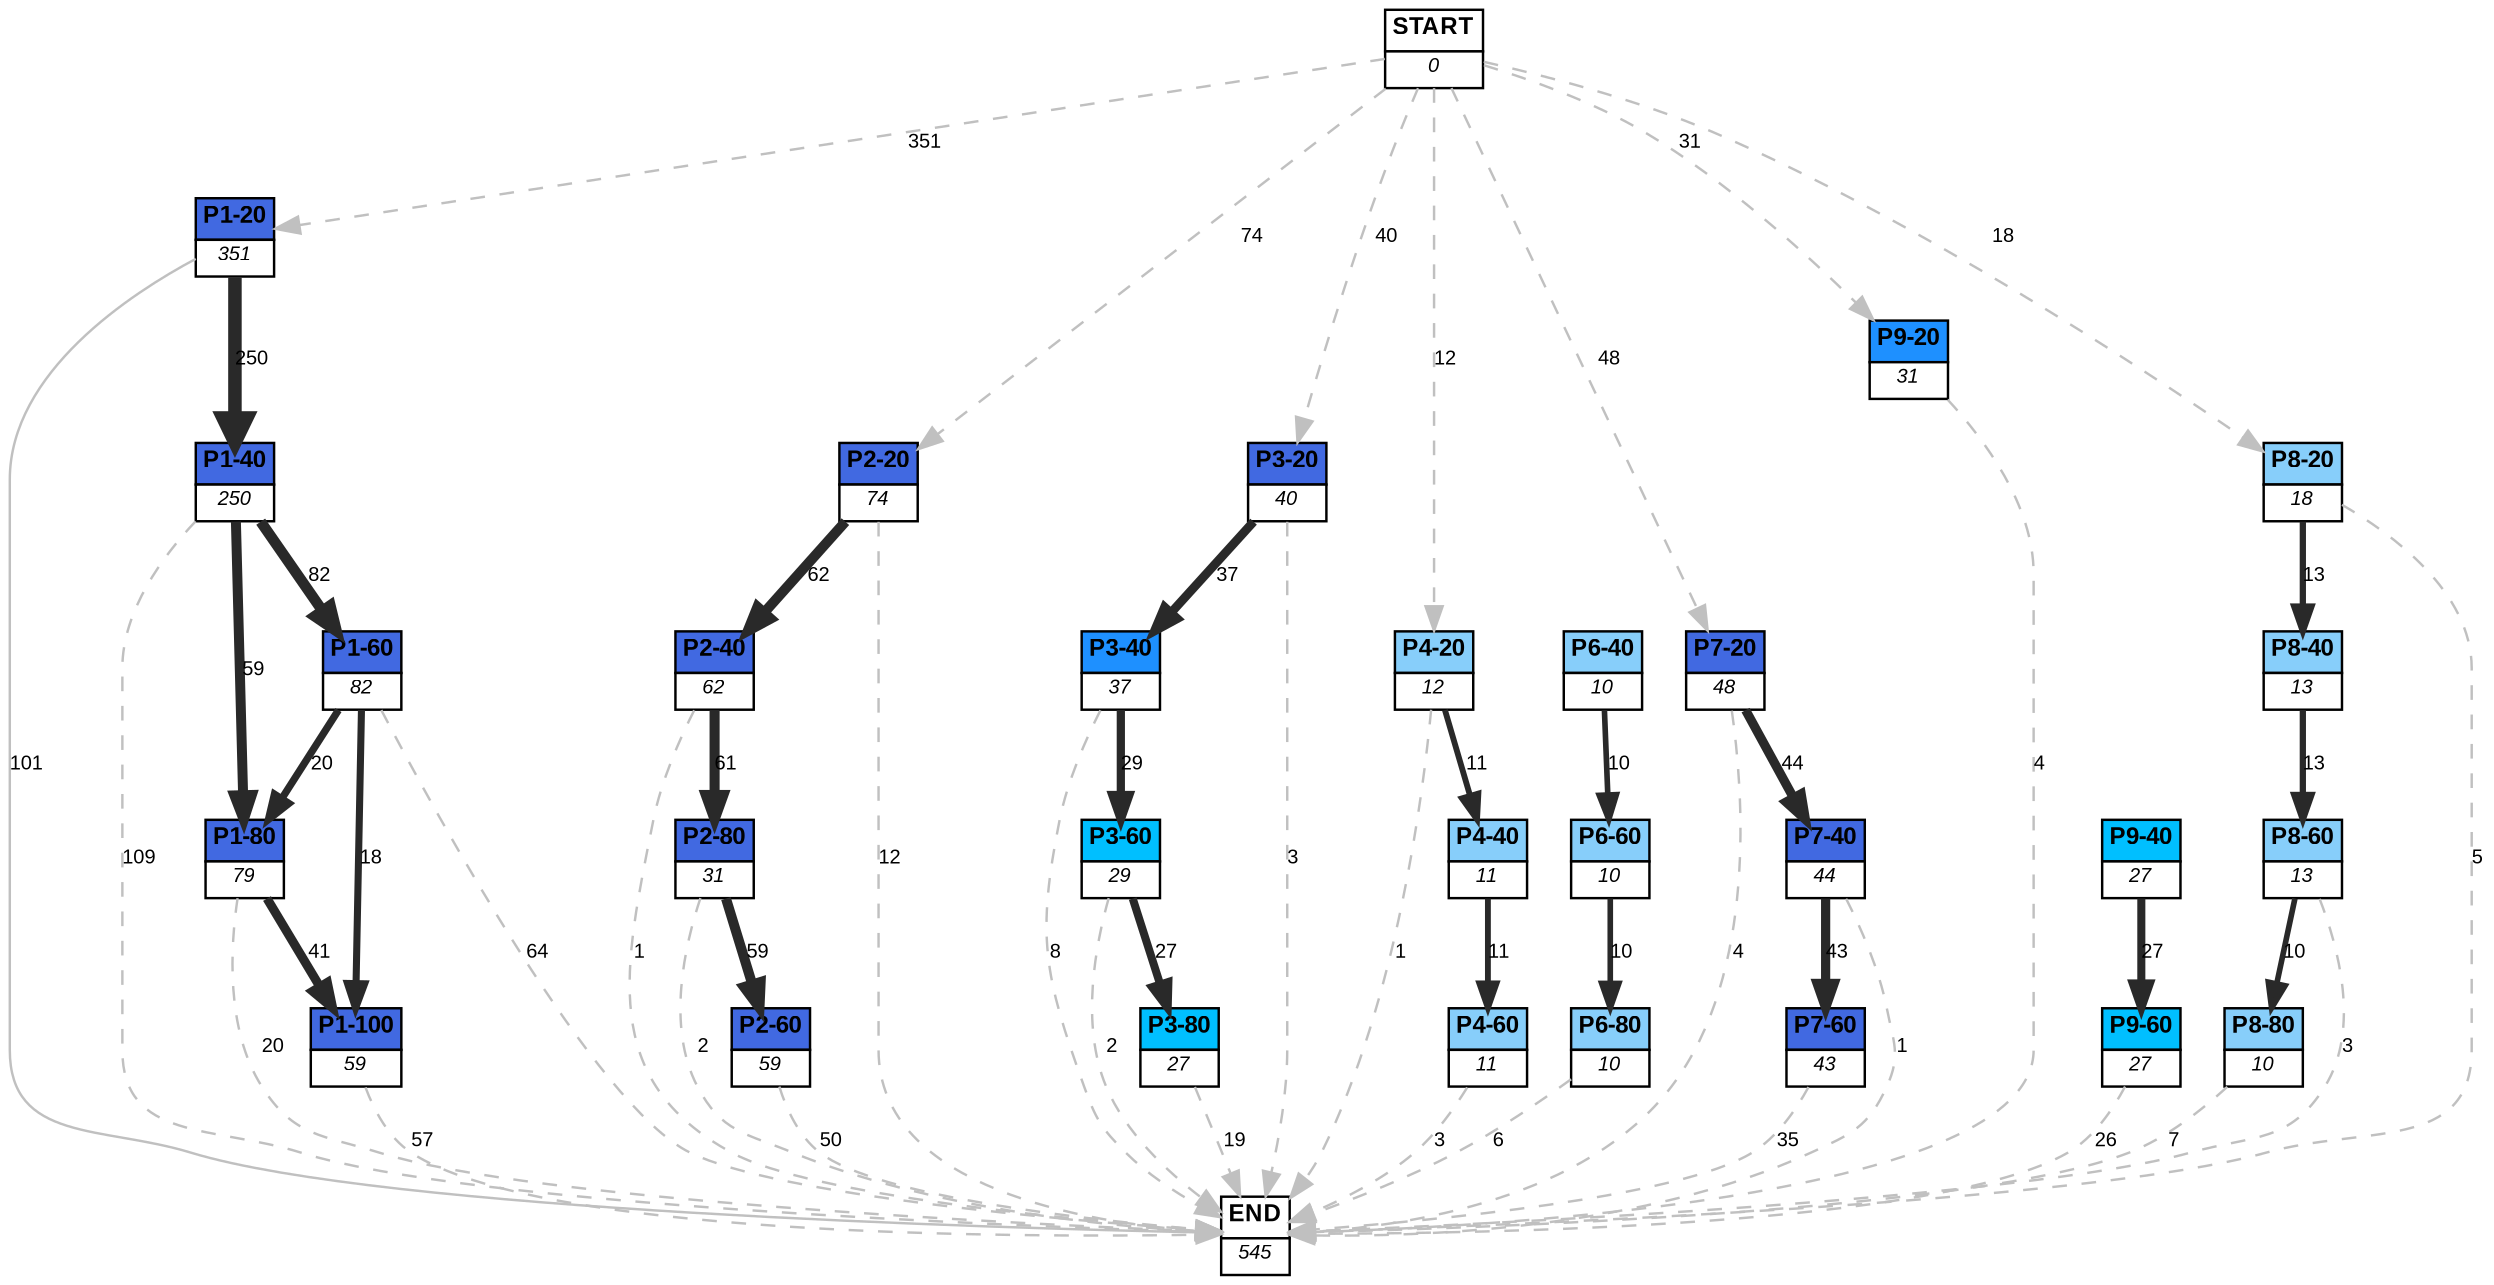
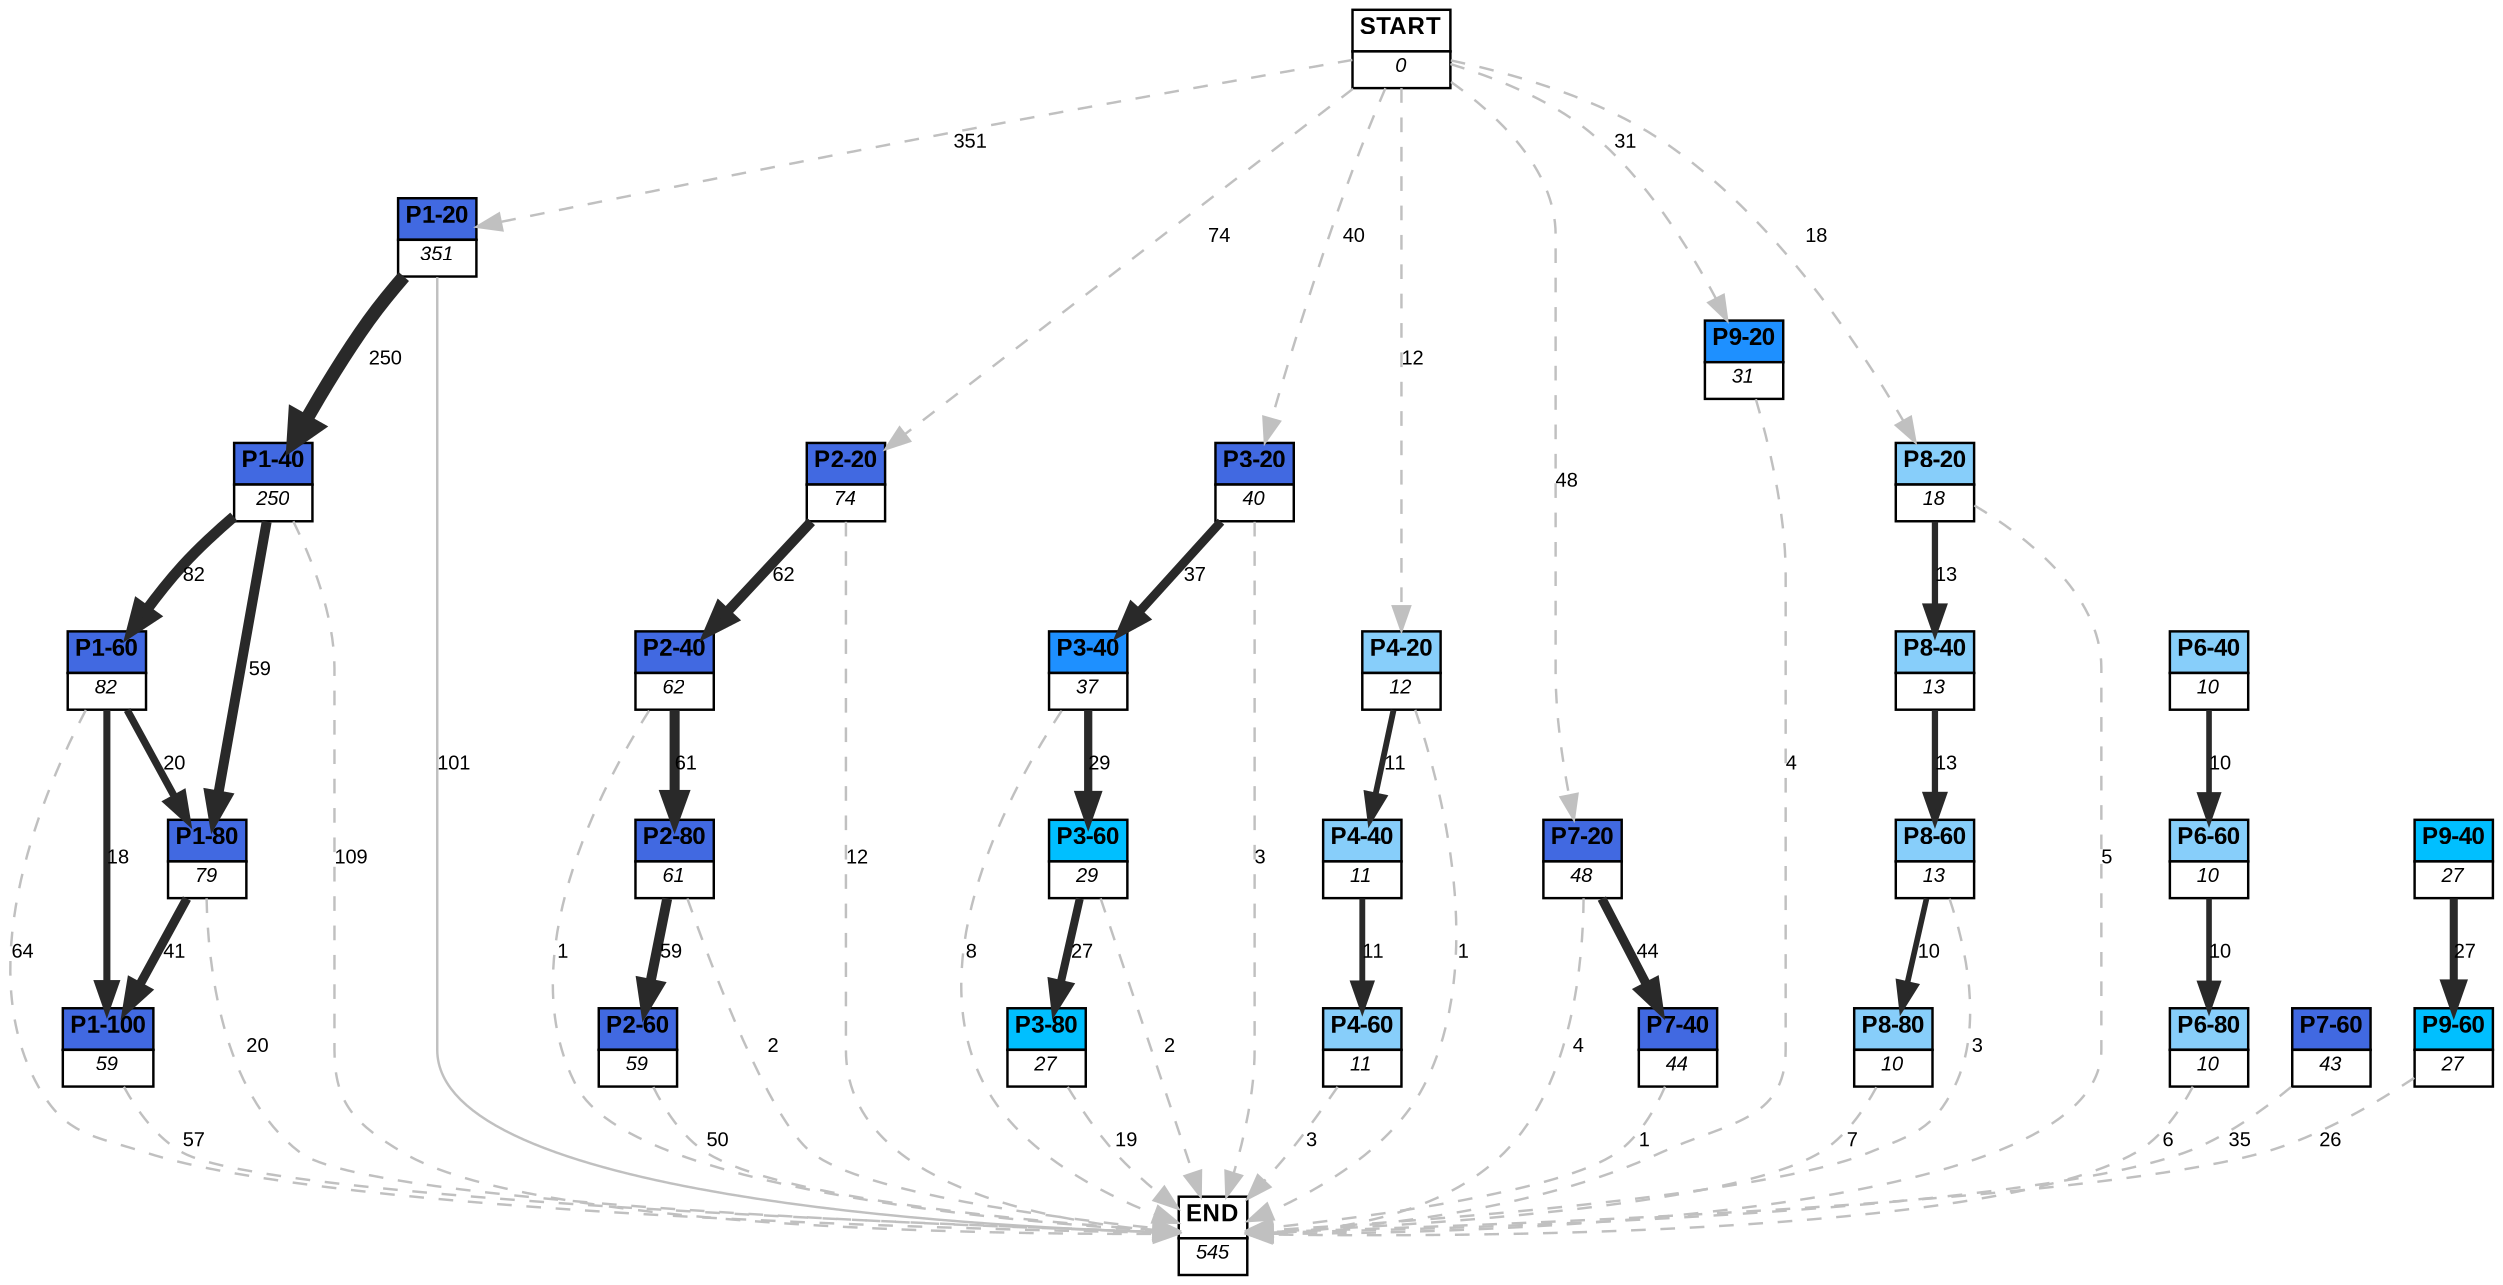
node "P2-80": text "31" -> "61"
edge "P7-40" -> "P7-60": removed, label "43"
